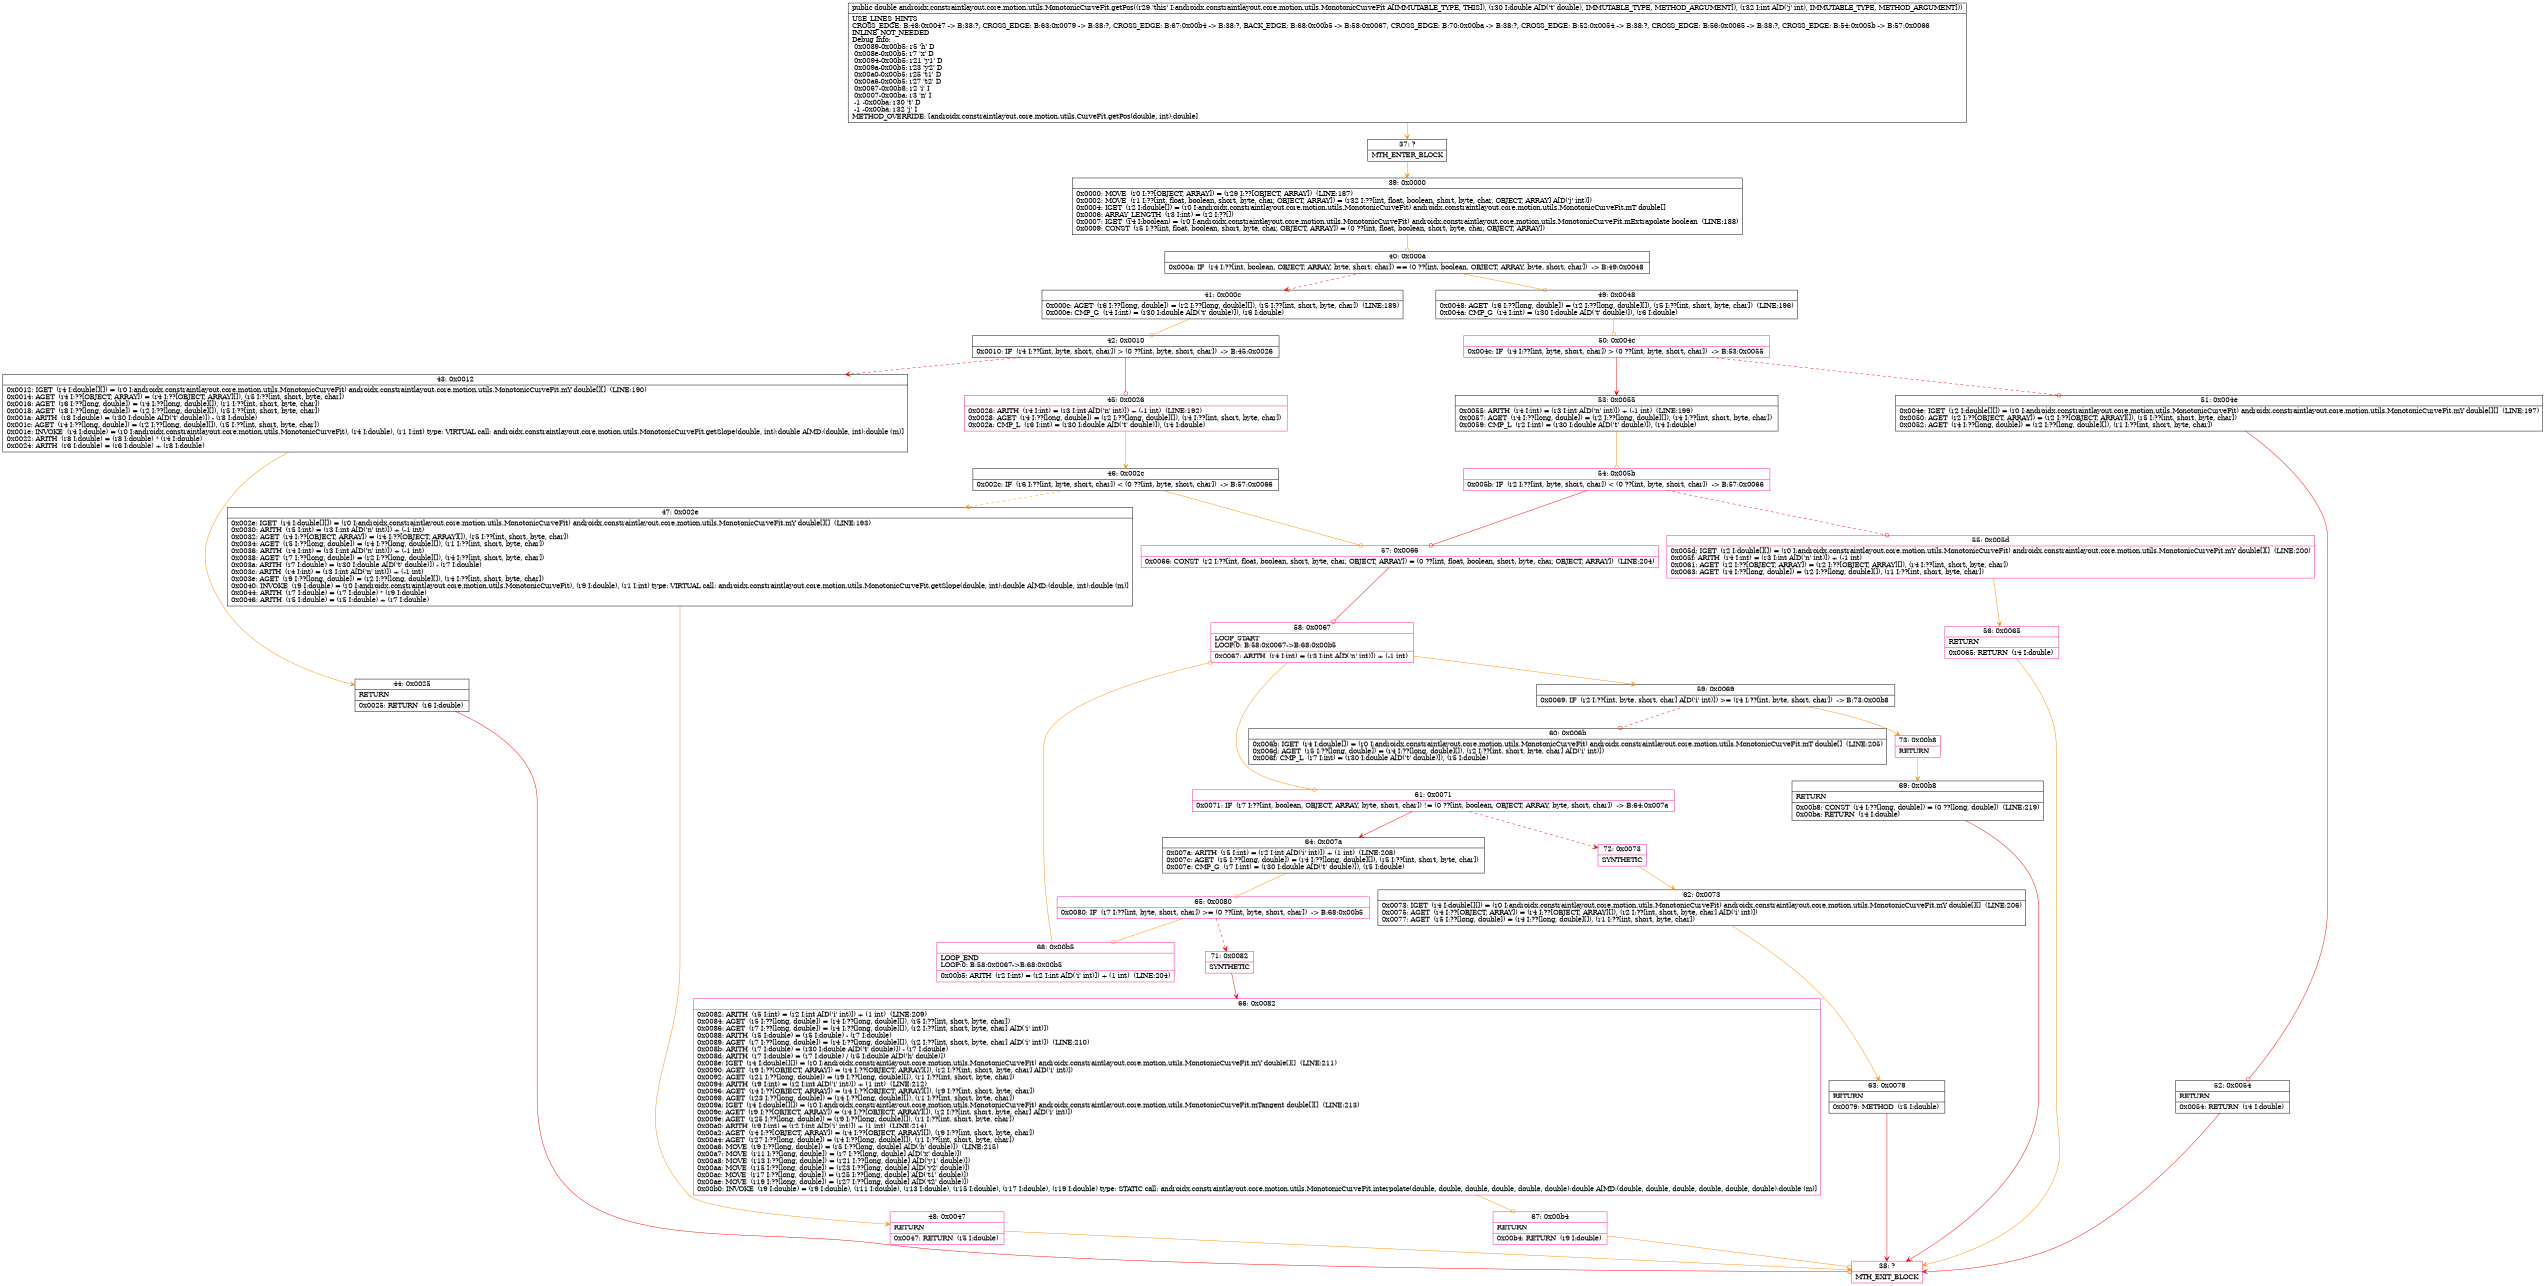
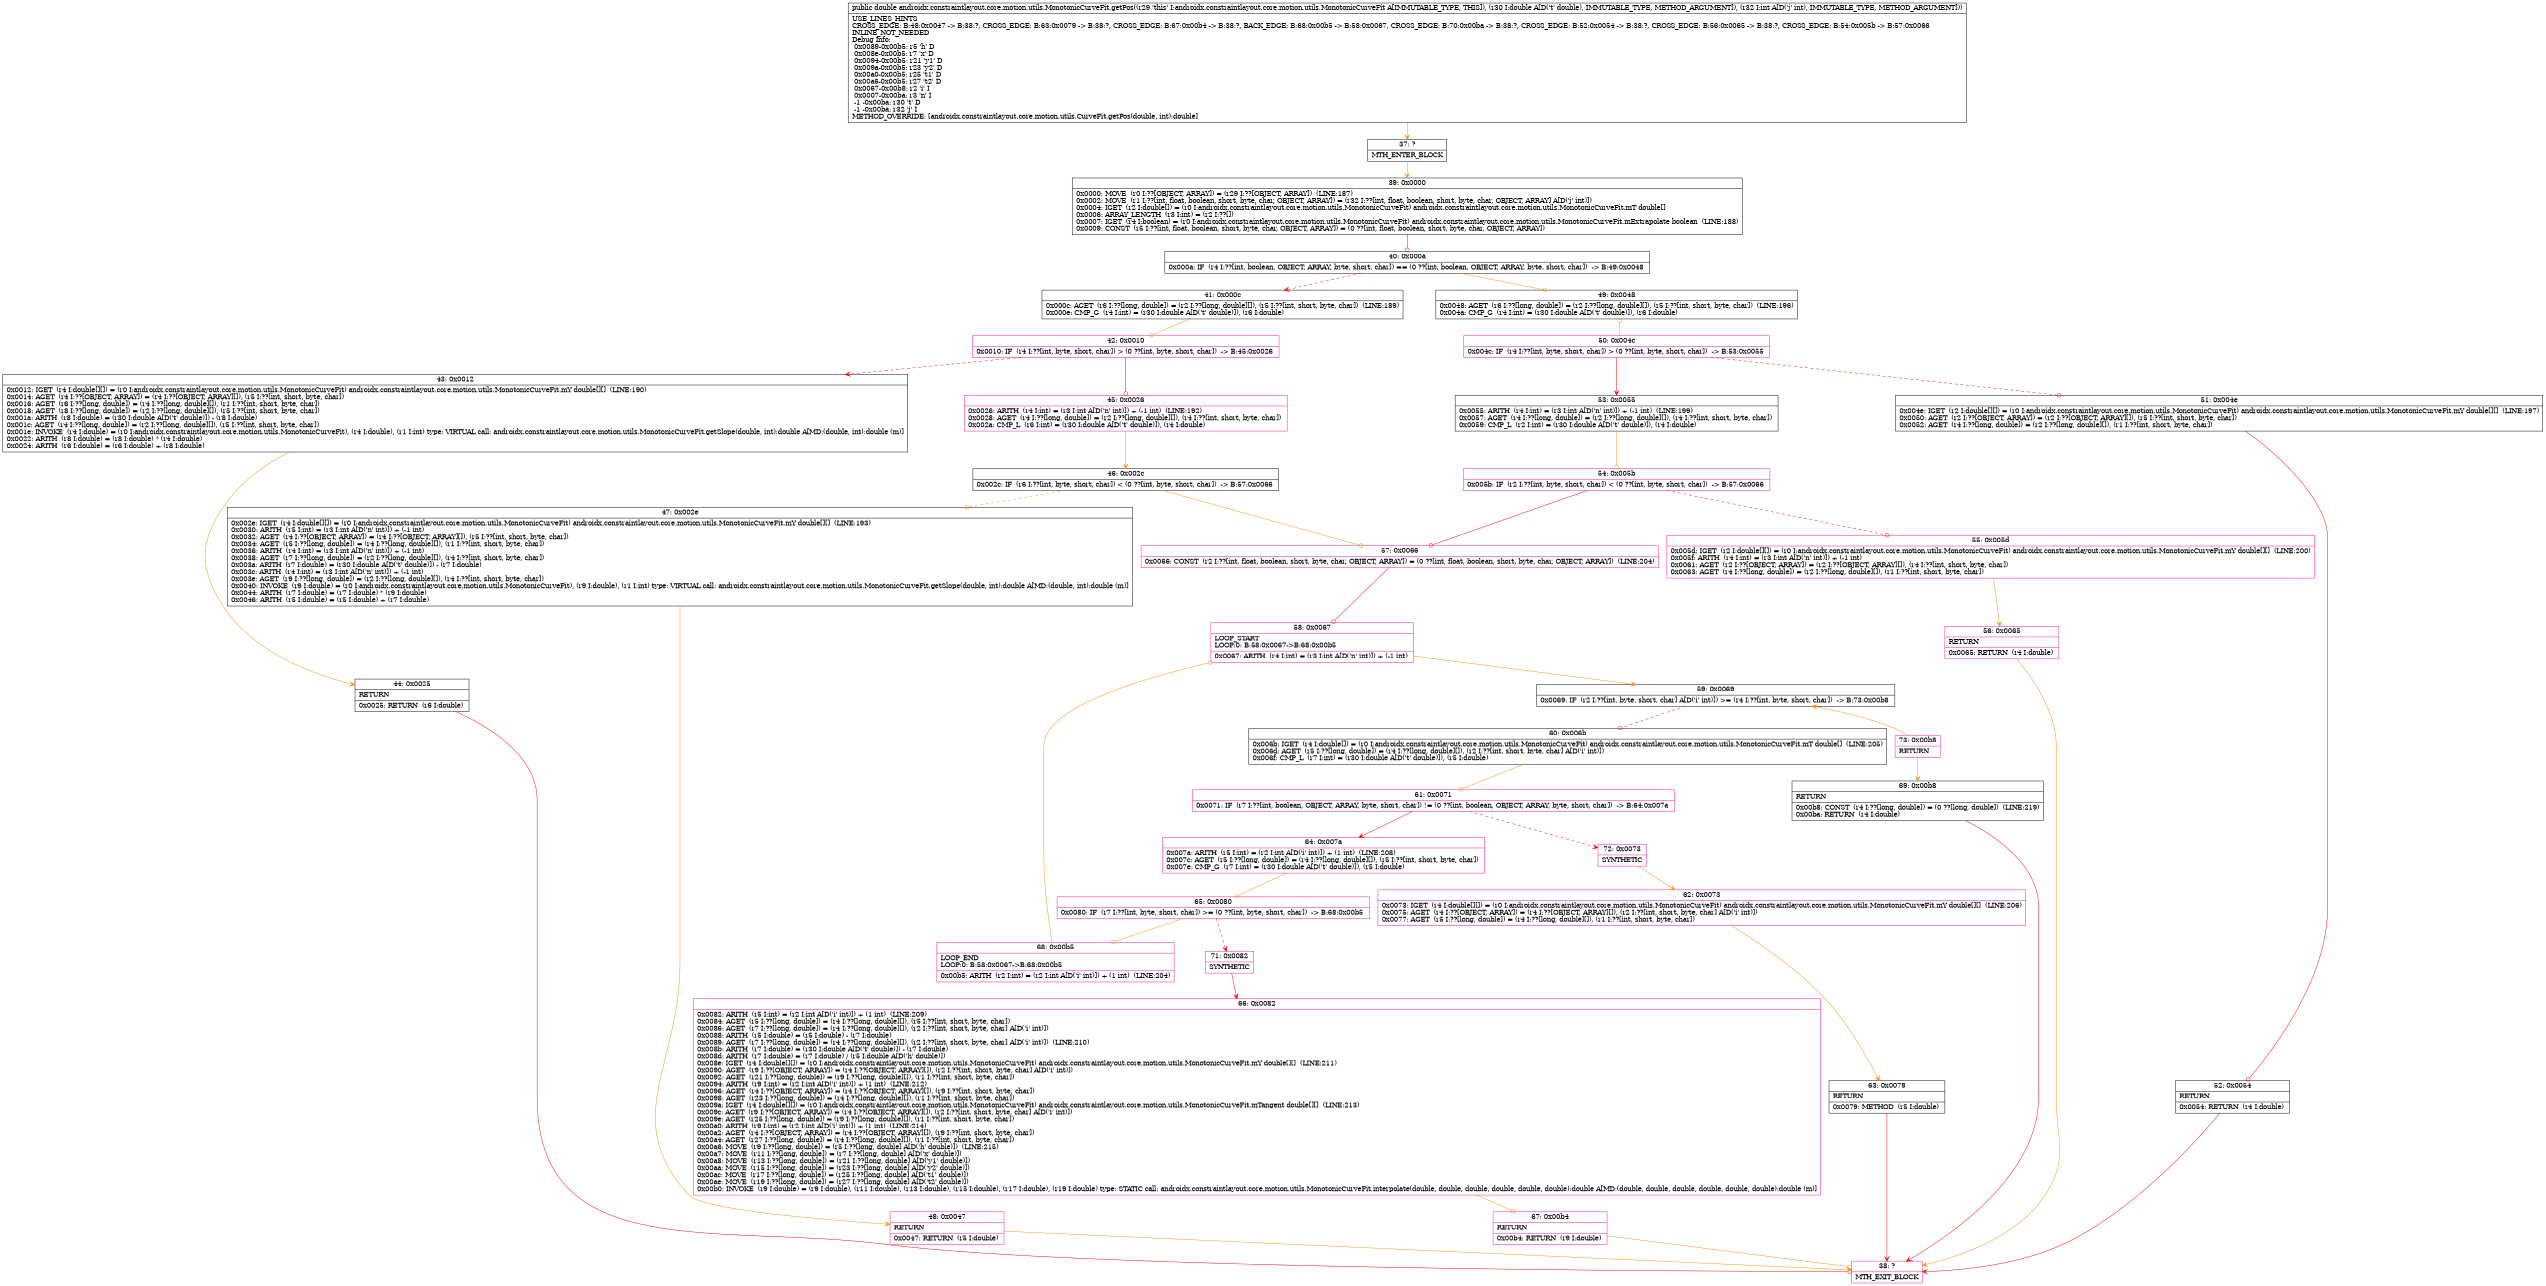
edge "39: 0x0000" -> "40: 0x000a": color darkorange -> red
edge "49: 0x0048" -> "50: 0x004c": reversed
node "42: 0x0010": color black -> deeppink
edge "46: 0x002c" -> "47: 0x002e": arrowhead vee -> odot
edge "59: 0x0069" -> "73: 0x00b8": reversed
edge "58: 0x0067" -> "61: 0x0071": now "60: 0x006b" -> "61: 0x0071"
node "64: 0x007a": color black -> deeppink
node "62: 0x0073": color black -> deeppink
